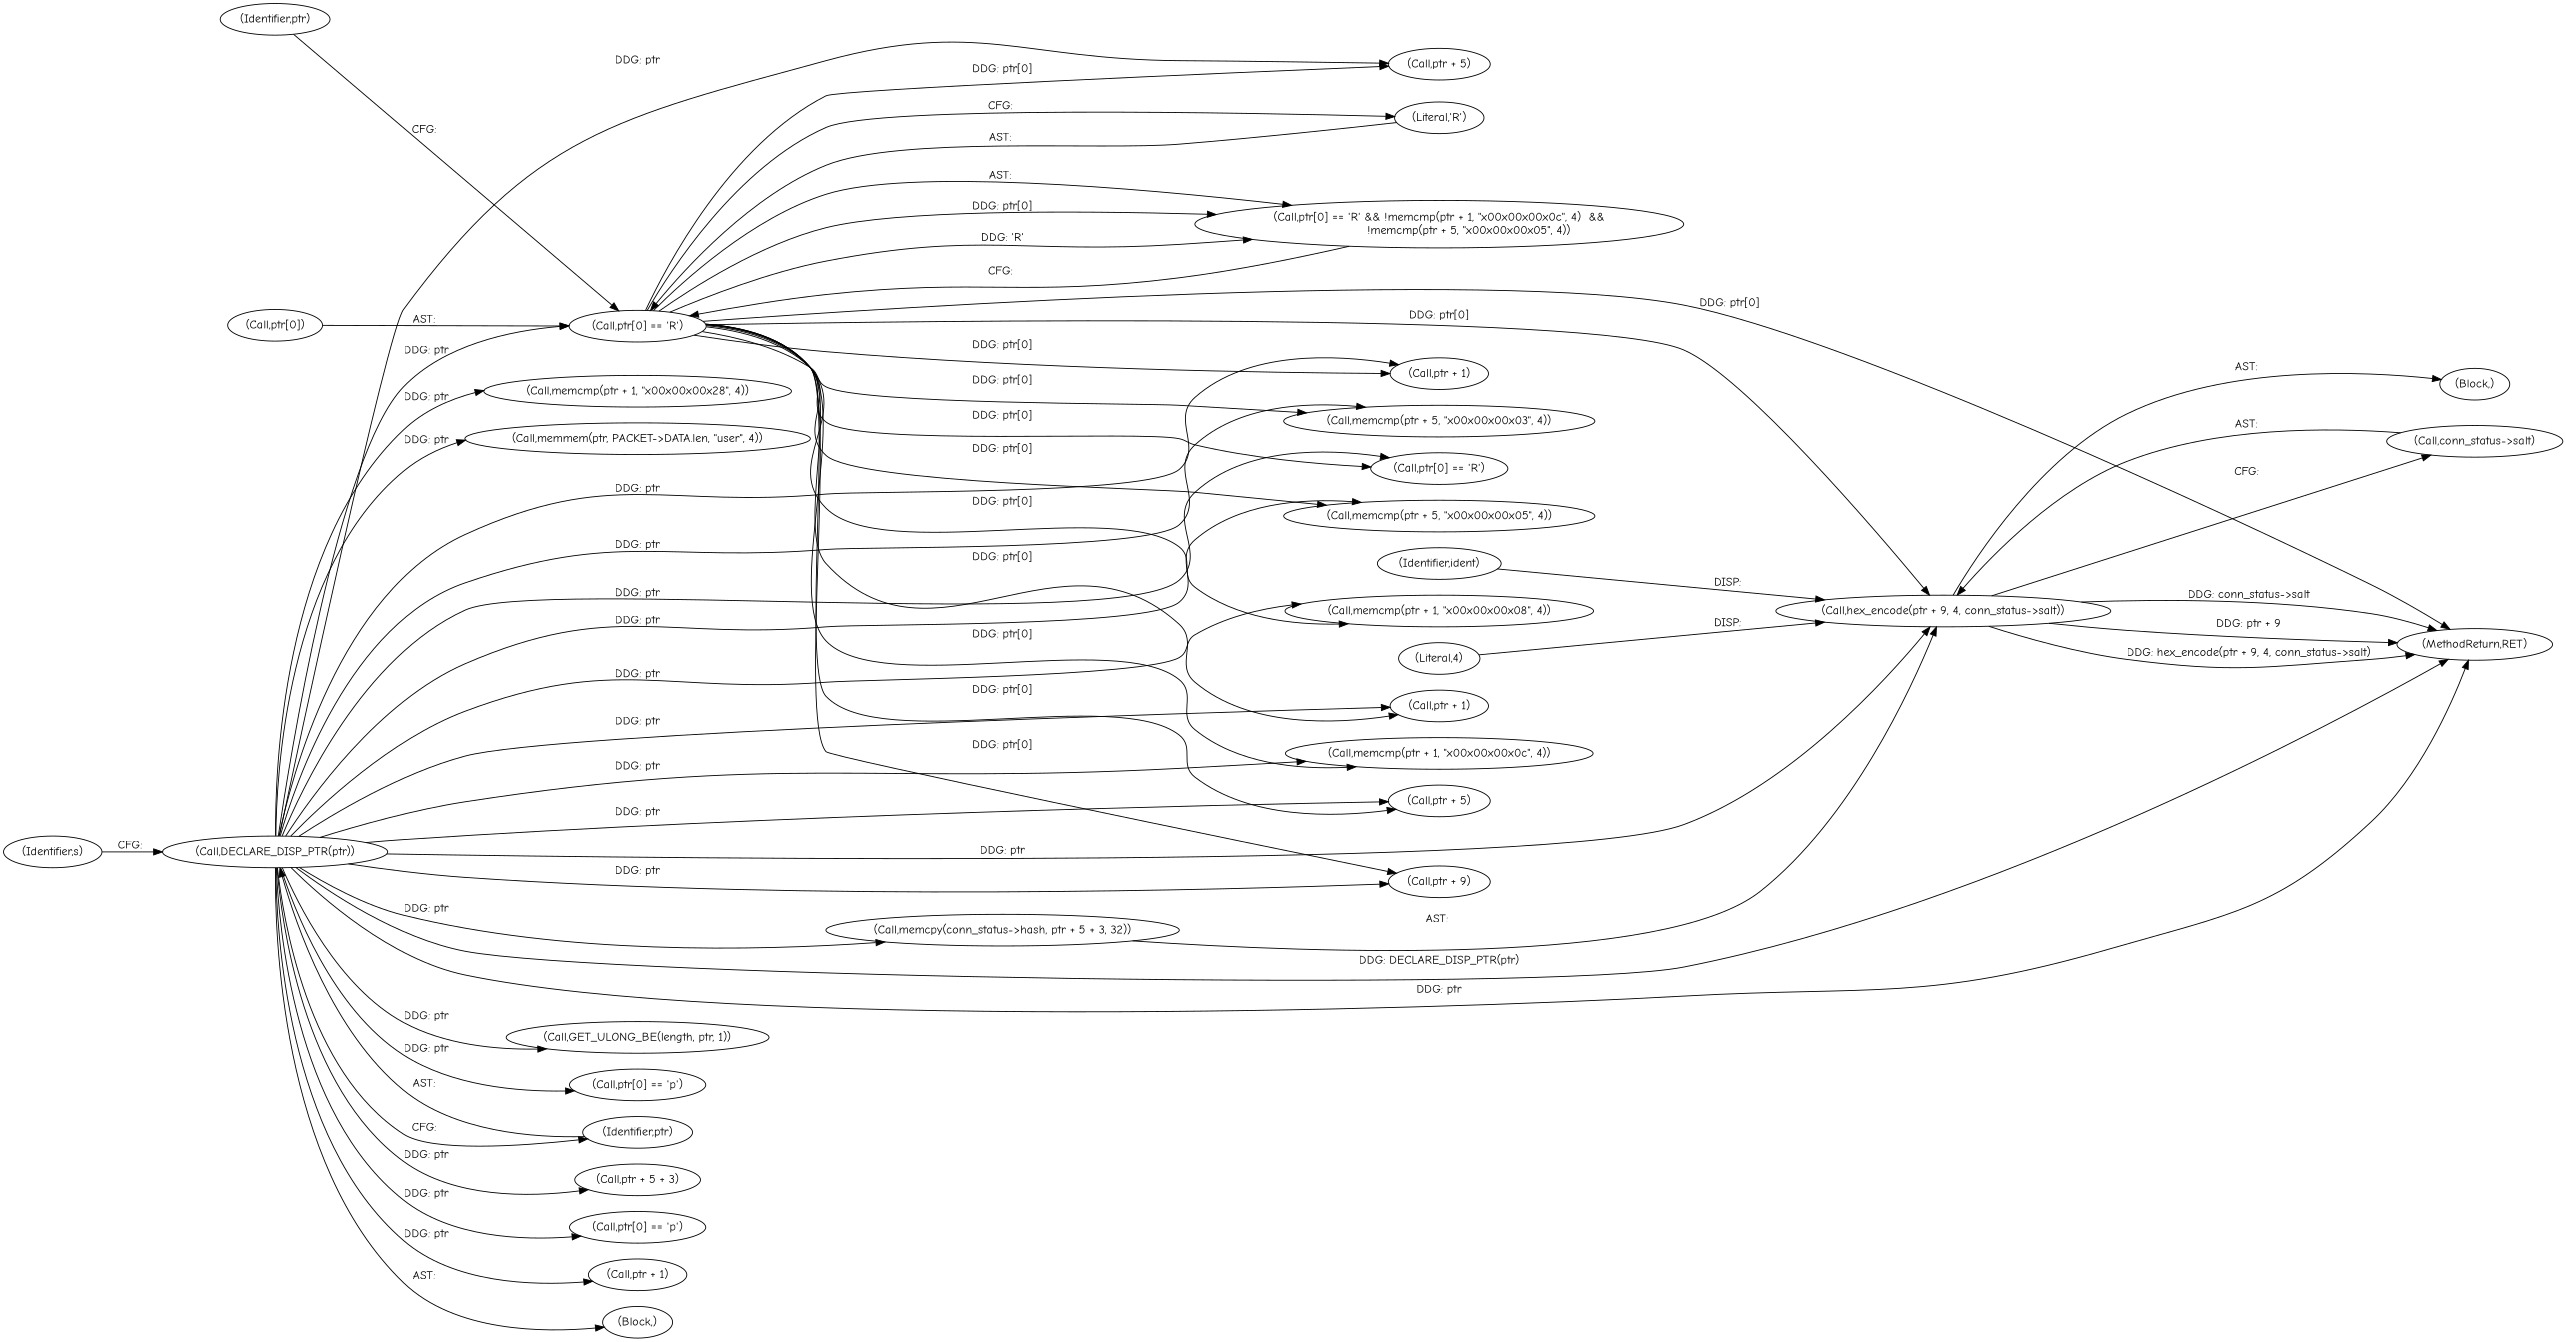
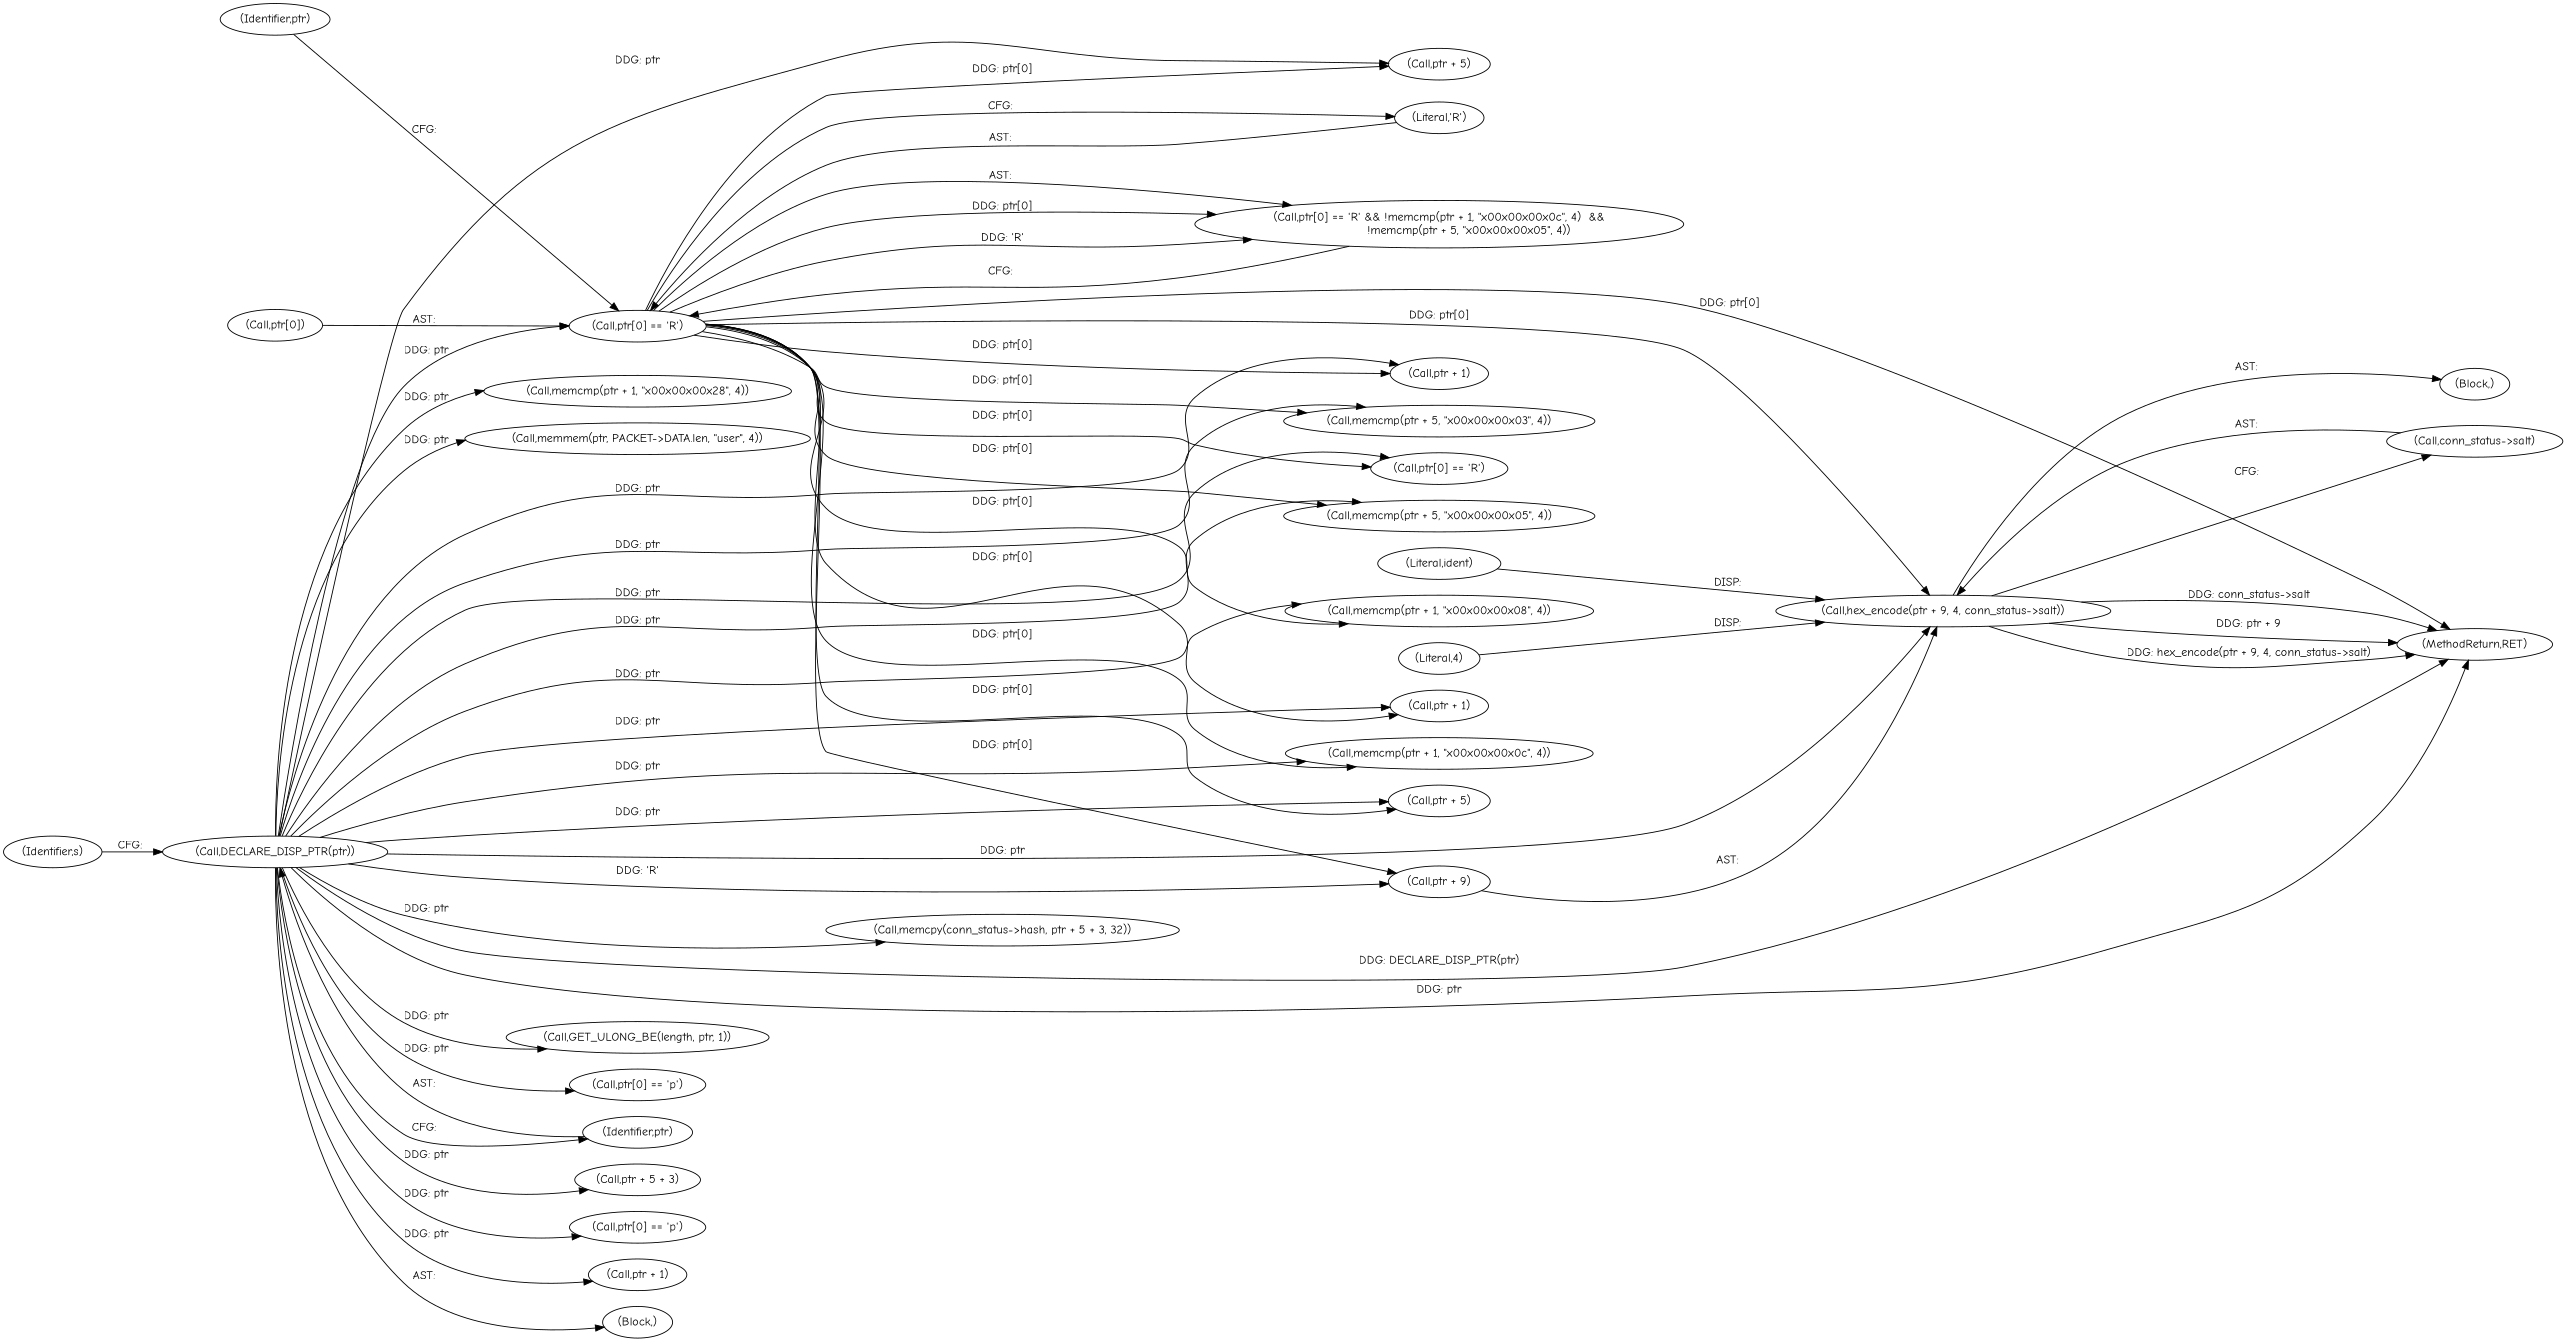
node "(Identifier,ident)": label "(Identifier,ident)" -> "(Literal,ident)"
edge "(Call,DECLARE_DISP_PTR(ptr))" -> "(Call,ptr + 9)": label "DDG: ptr" -> "DDG: 'R'"
edge "(Call,memcpy(conn_status->hash, ptr + 5 + 3, 32))" -> "(Call,hex_encode(ptr + 9, 4, conn_status->salt))": now "(Call,ptr + 9)" -> "(Call,hex_encode(ptr + 9, 4, conn_status->salt))"
